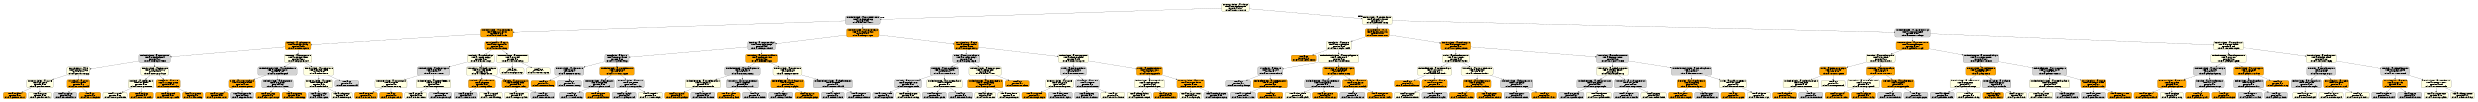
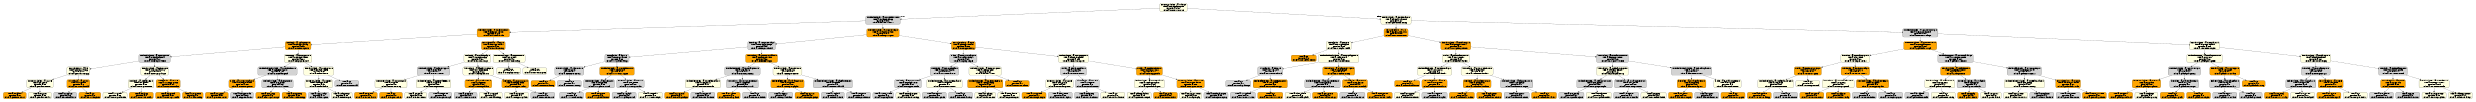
node "mae = 19.95733 samples = 8 value = 99373282.4761": removed
node "mae = 3.80074 cache = 2 value = 69959747.27903": label "mae = 3.80074 cache = 2 value = 69959747.27903" -> "mae = 3.80074 samples = 2 value = 69959747.27903"
node "mae = 10.04056 samples = 2 value = 54087477.47496": added
node "mae = 27.84141 samples = 3 value = 54087350.86079": fillcolor lightyellow -> orange
